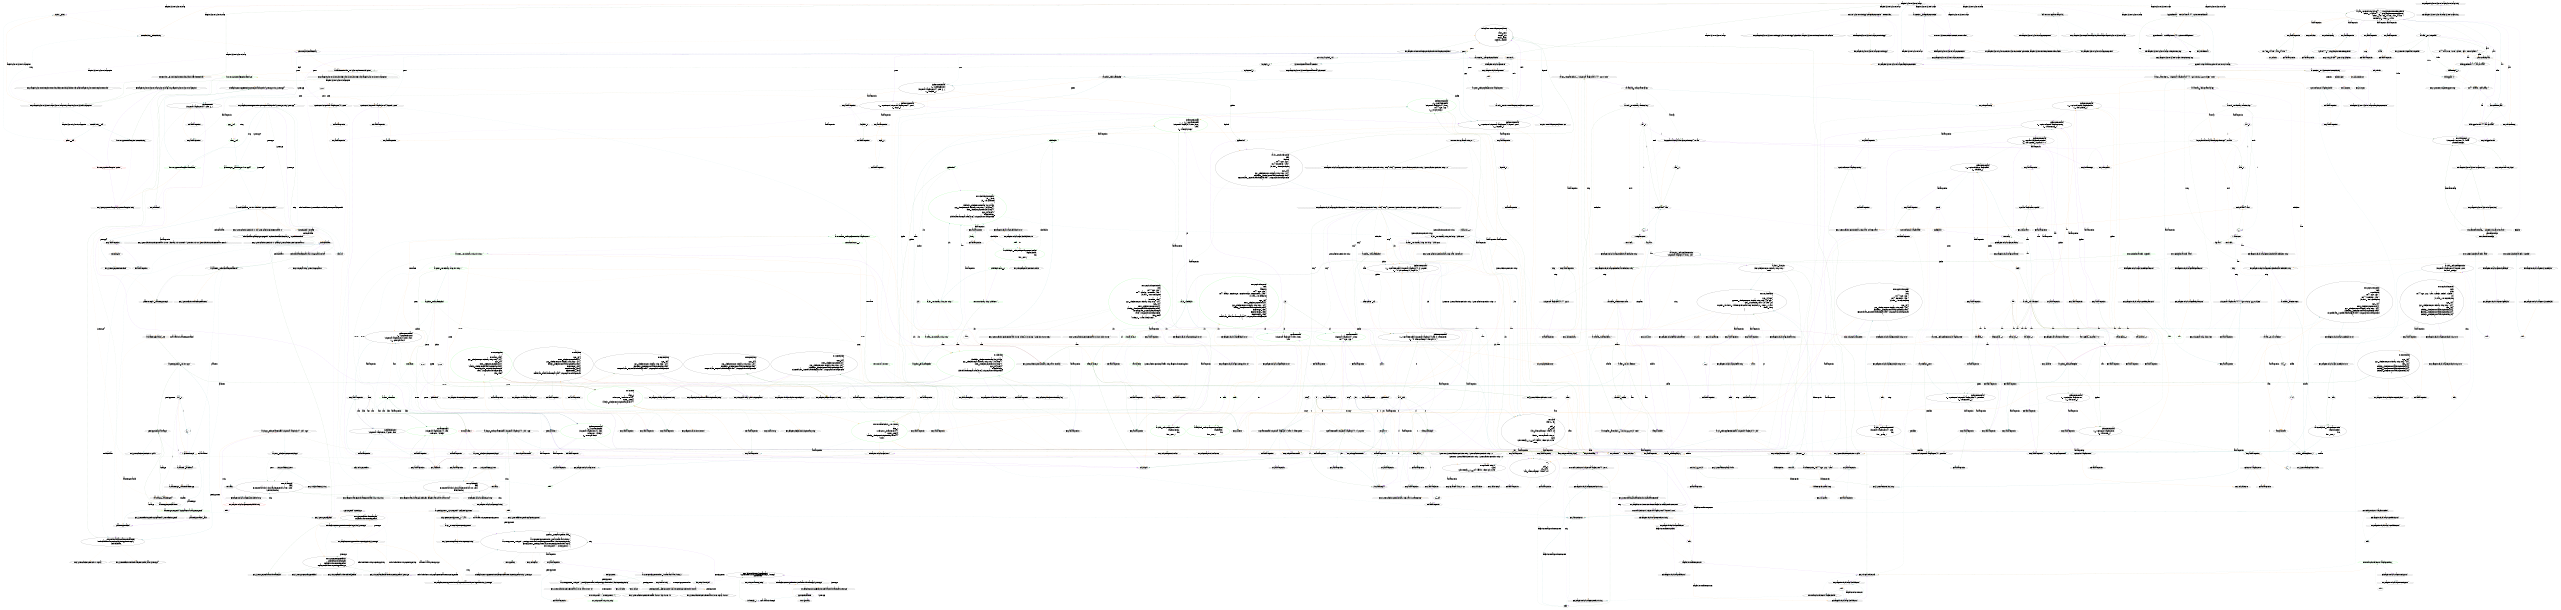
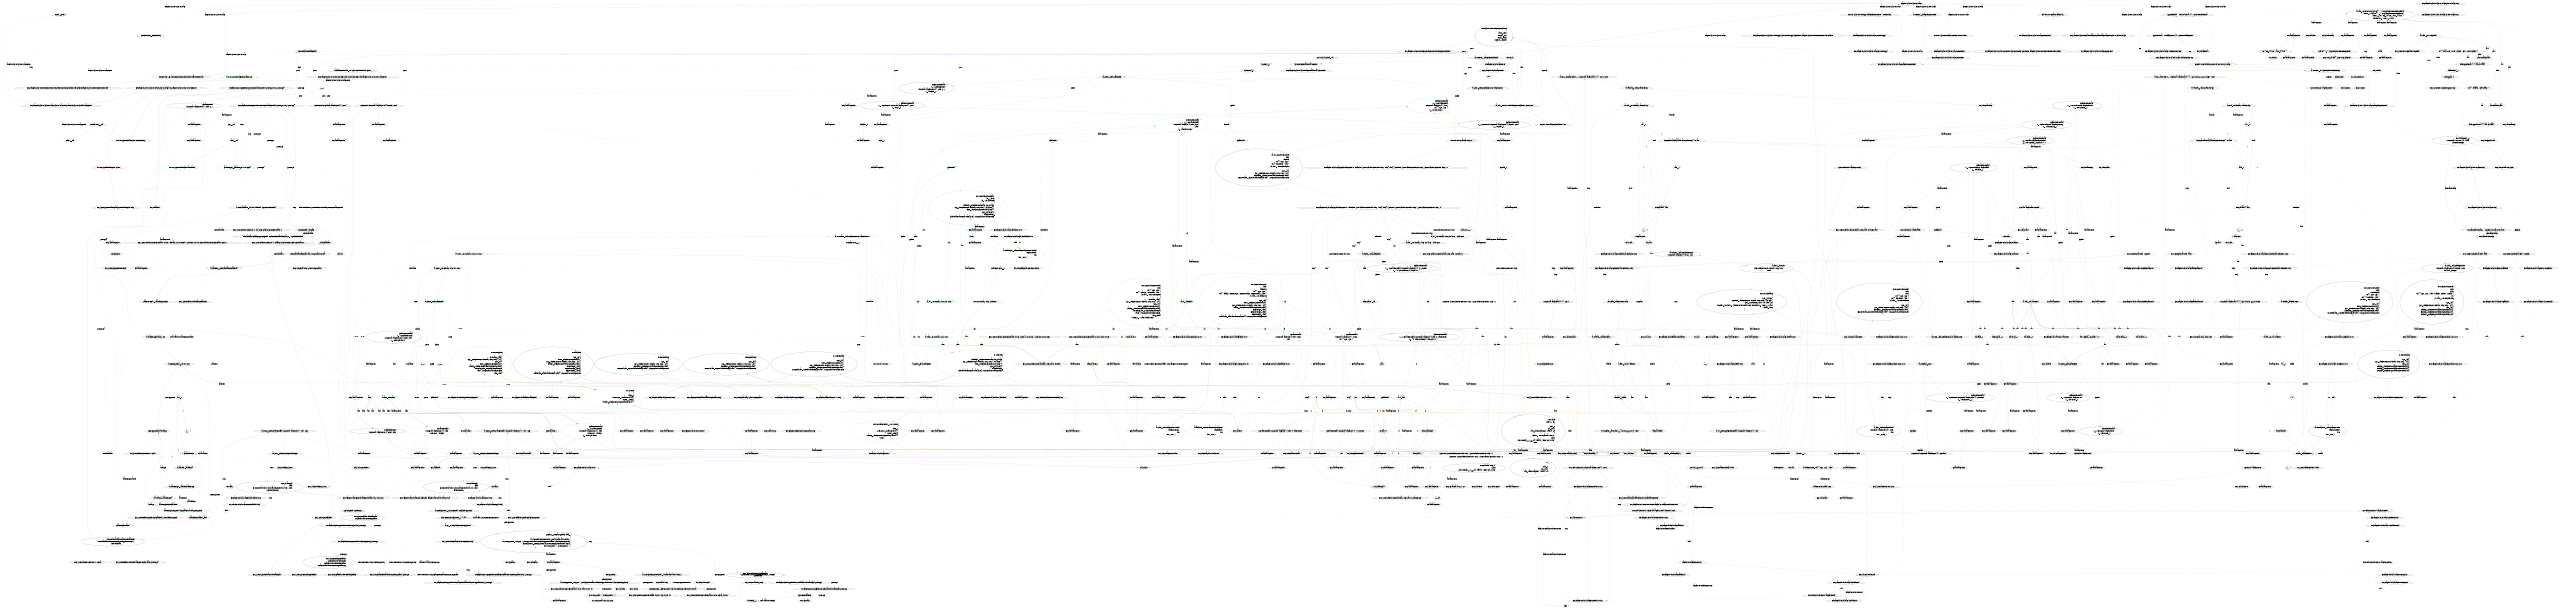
node "serverNames.UtcNow == 0": label "serverNames.UtcNow == 0" -> "serverNames.Count == 0"
edge "var parameterType = parameter.ParameterType" -> "parameterType.IsGenericParameter": label "stringDates" -> "parameterType"
